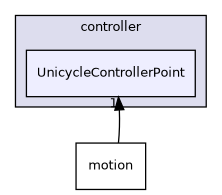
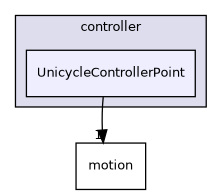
edge "motion" -> "UnicycleControllerPoint": reversed
